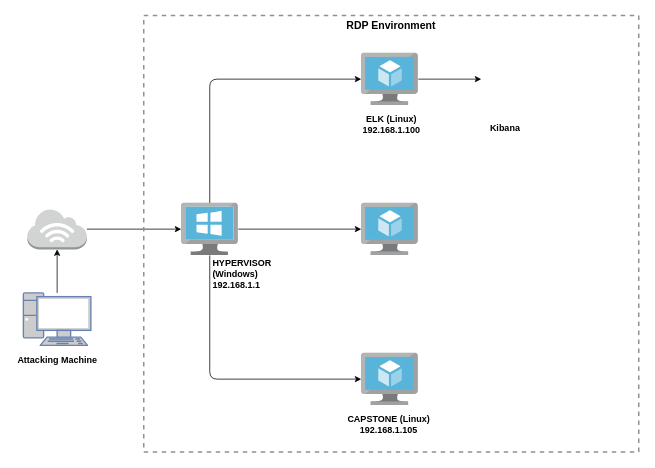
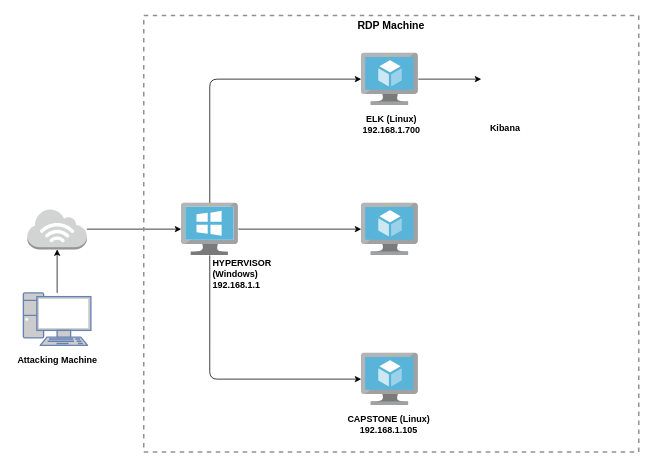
node "RDP Environment": label "RDP Environment" -> "RDP Machine"
node "ELK (Linux) 192.168.1.100": label "ELK (Linux) 192.168.1.100" -> "ELK (Linux) 192.168.1.700"
